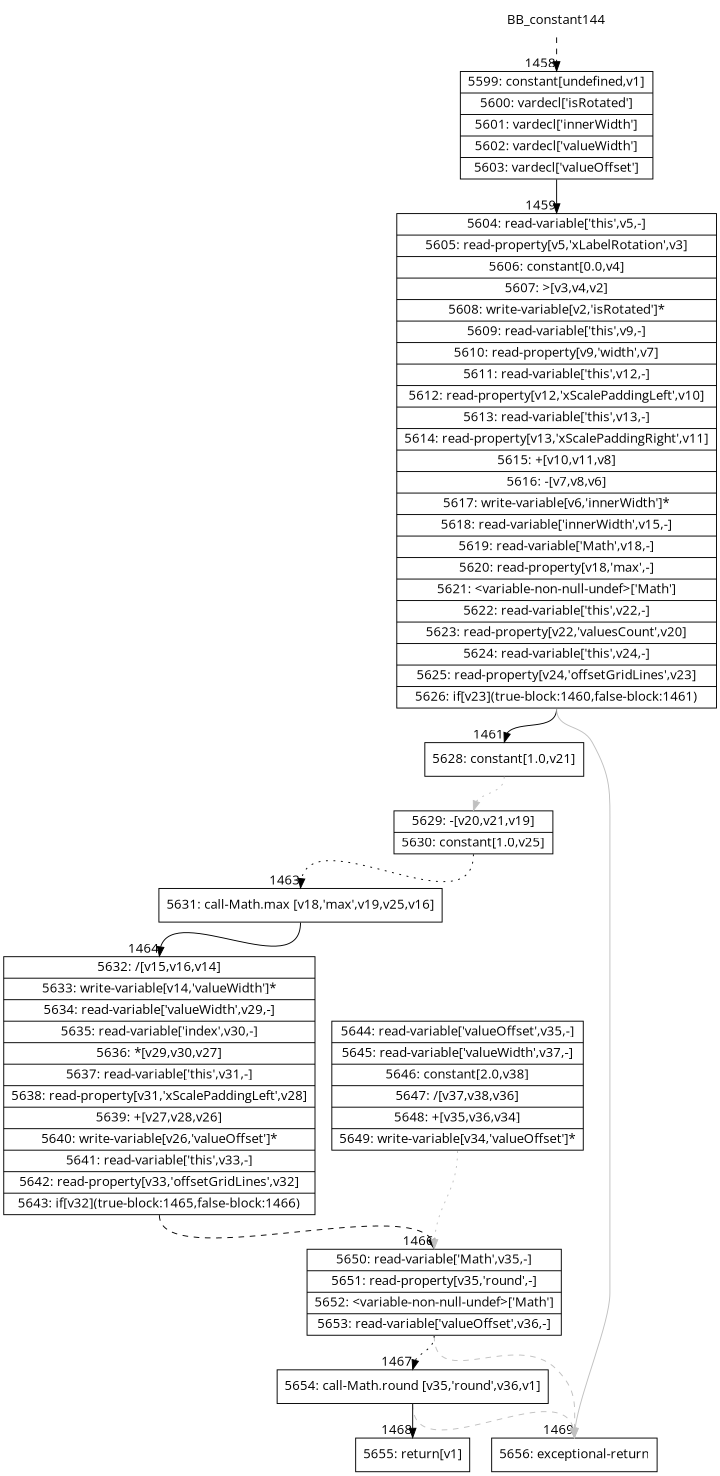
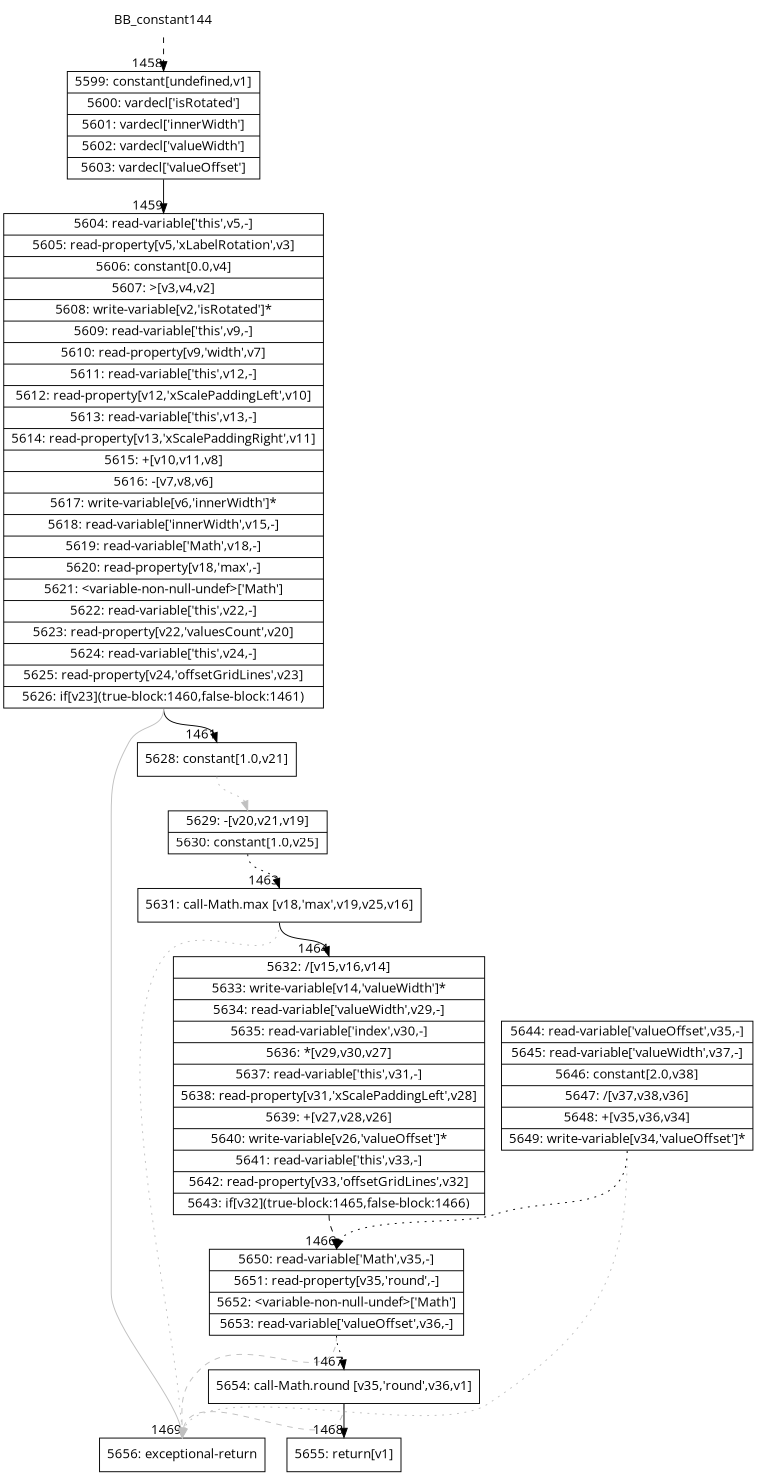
edge "5631: call-Math.max [v18,'max',v19,v25,v16]" -> "5656: exceptional-return": added
edge "5644: read-variable['valueOffset',v35,-]" -> "5650: read-variable['Math',v35,-]": color gray -> black
edge "5644: read-variable['valueOffset',v35,-]" -> "5656: exceptional-return": added
